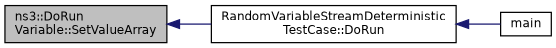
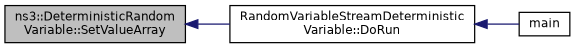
node "ns3::DoRun Variable::SetValueArray": label "ns3::DoRun Variable::SetValueArray" -> "ns3::DeterministicRandom Variable::SetValueArray"
node "RandomVariableStreamDeterministic TestCase::DoRun": label "RandomVariableStreamDeterministic TestCase::DoRun" -> "RandomVariableStreamDeterministic Variable::DoRun"
